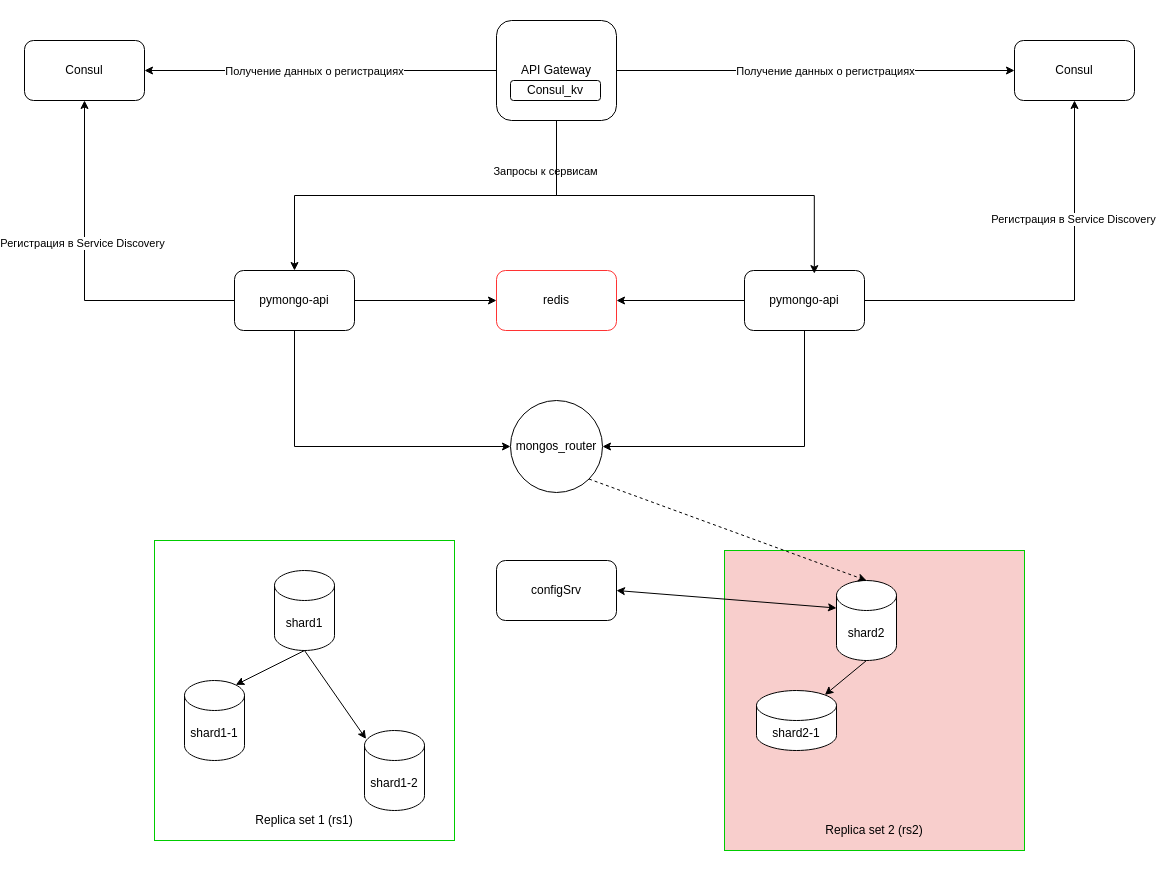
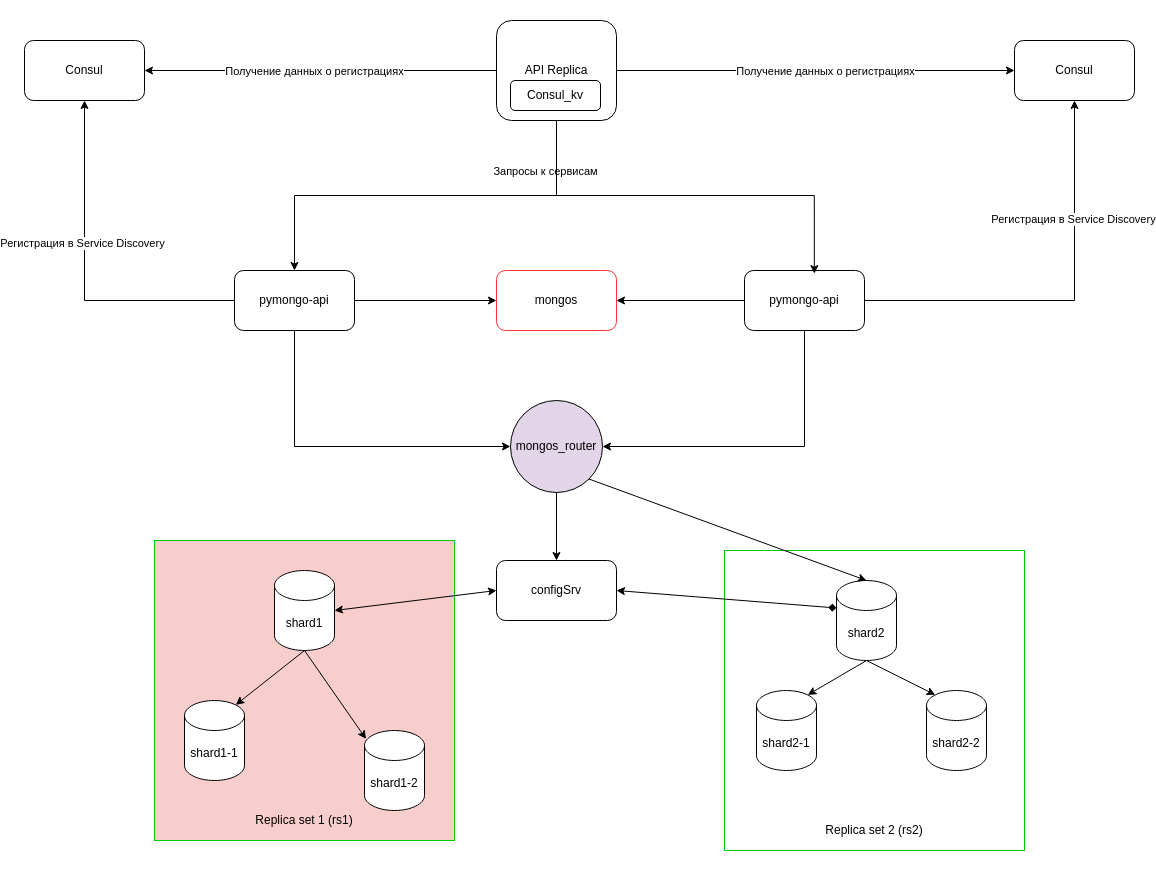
node "API Gateway": label "API Gateway" -> "API Replica"
node "Consul_kv": size 90x20 -> 90x30
node "redis": label "redis" -> "mongos"
node "mongos_router": fillcolor #ffffff -> #e1d5e7
edge "mongos_router" -> "configSrv": added
edge "mongos_router" -> "shard2": style dashed -> solid
edge "configSrv" -- "shard1": added
edge "configSrv" -- "shard2": arrowhead classic -> diamond
edge "shard2" -> "shard2-2": added
node "Replica set 1 (rs1)": fillcolor #ffffff -> #f8cecc
node "Replica set 2 (rs2)": fillcolor #f8cecc -> #ffffff
node "shard1-1": moved (215, 721) -> (215, 741)
node "shard2-1": size 80x60 -> 60x80
node "shard2-2": added
